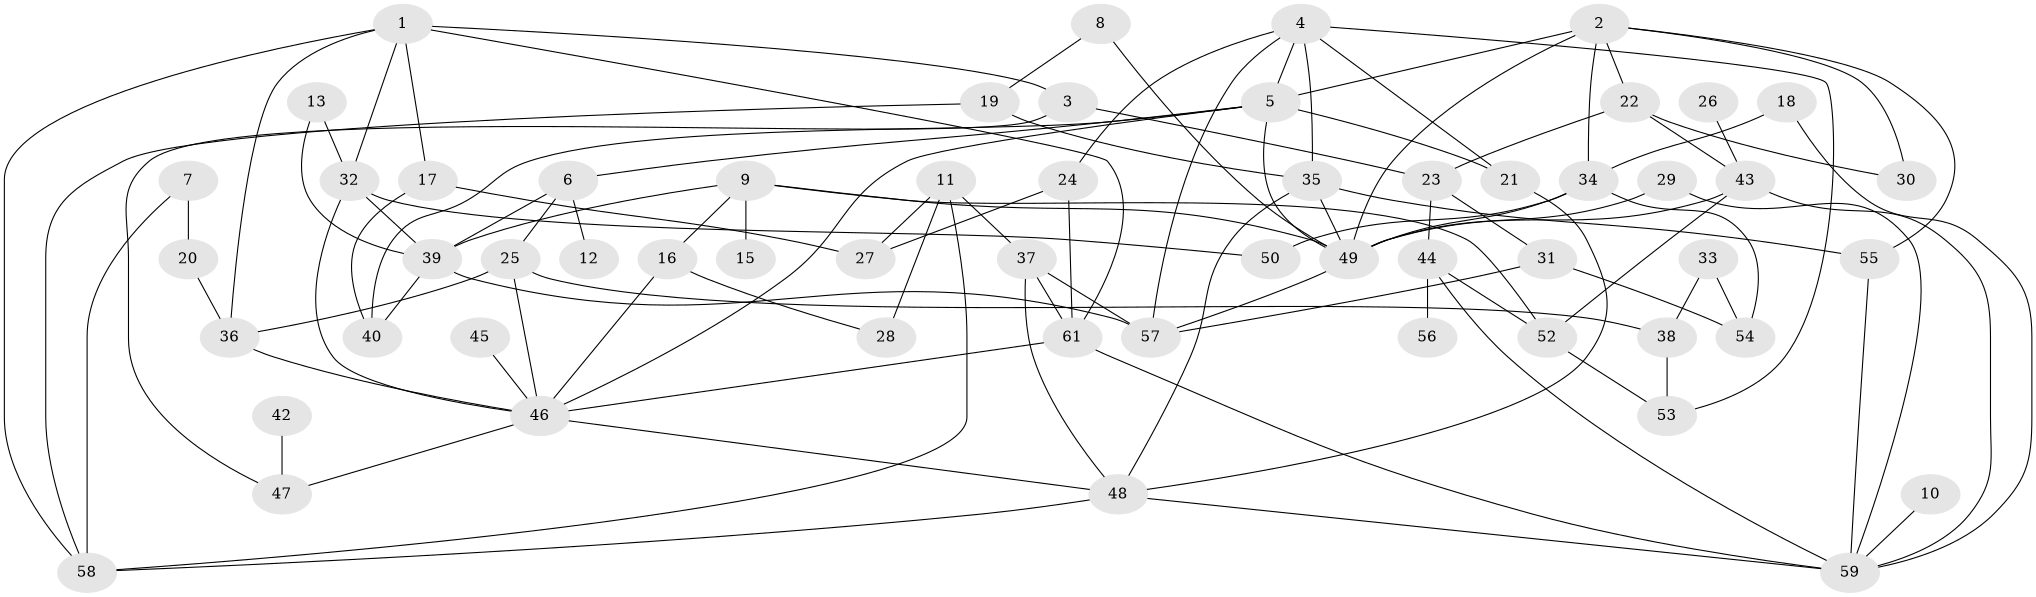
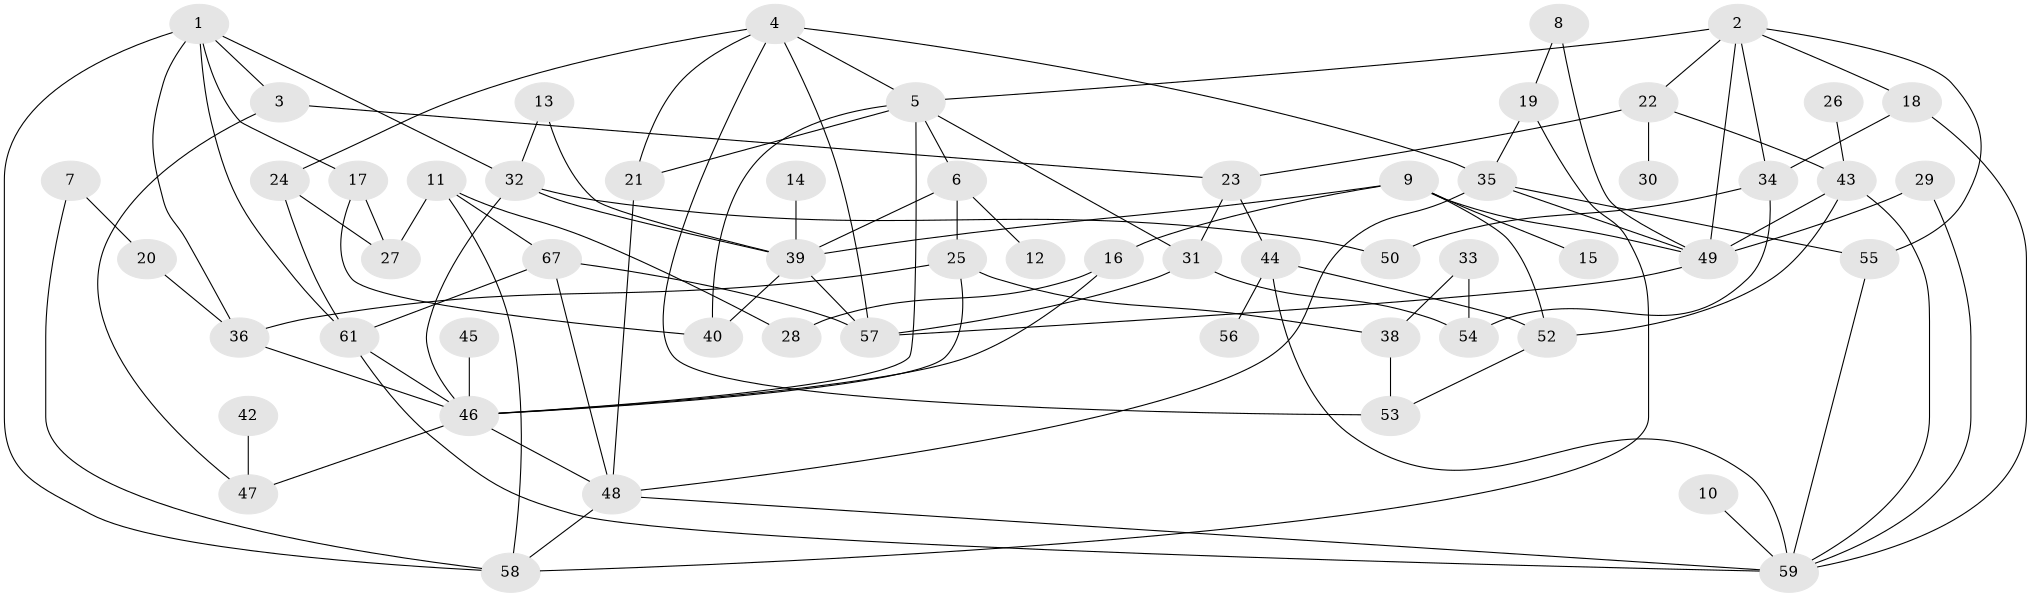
edge "2" -- "30": now "2" -- "18"
node "14": added
edge "5" -- "49": now "5" -- "31"
edge "34" -- "49": removed
node "37": label "37" -> "67"
